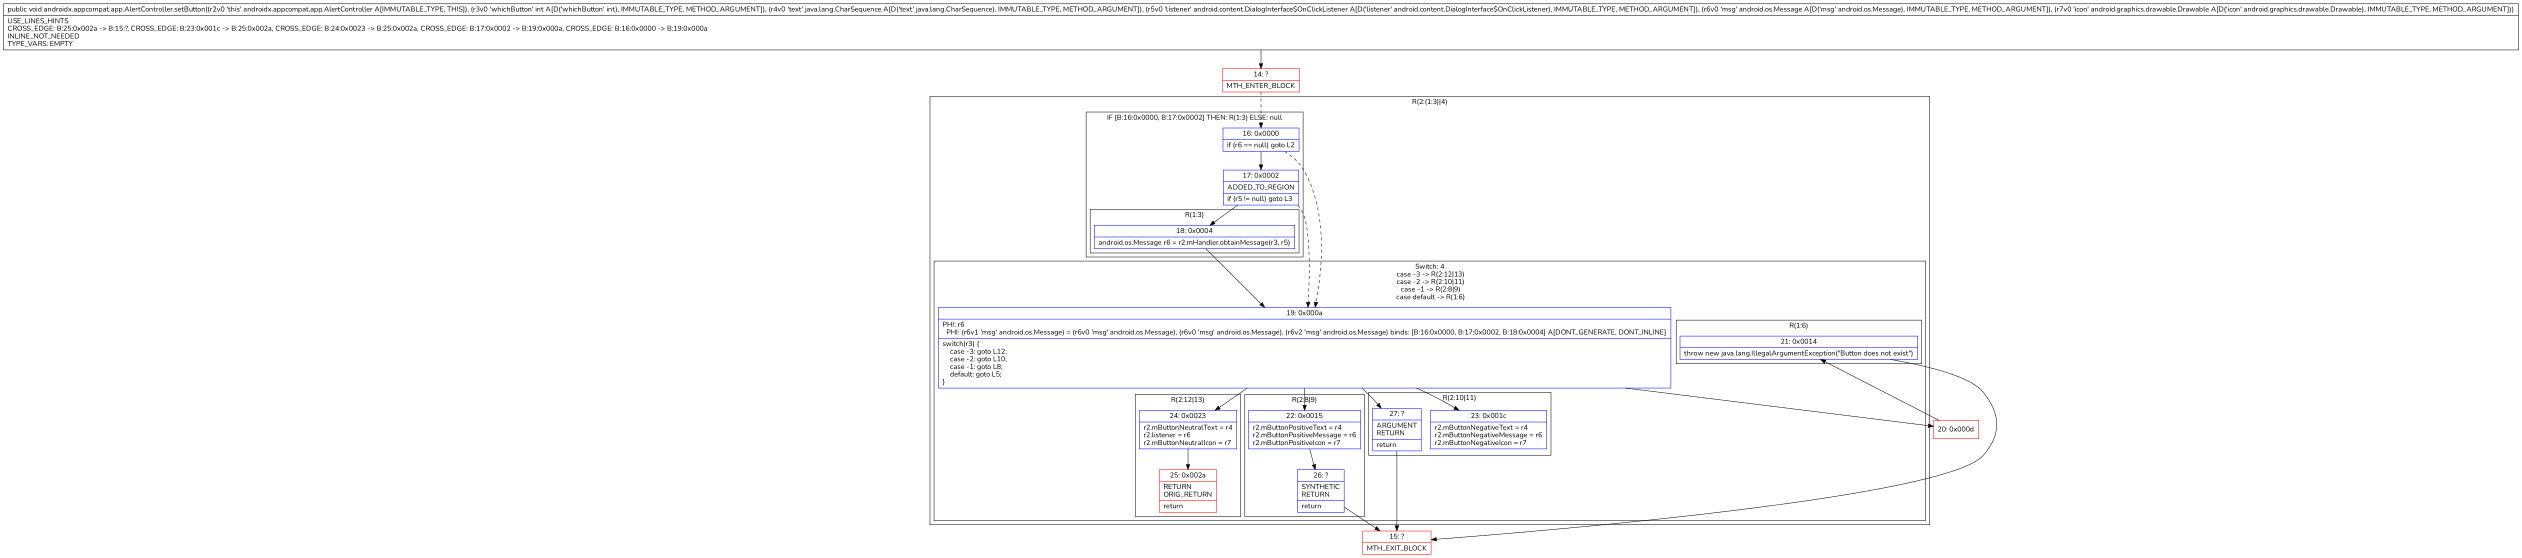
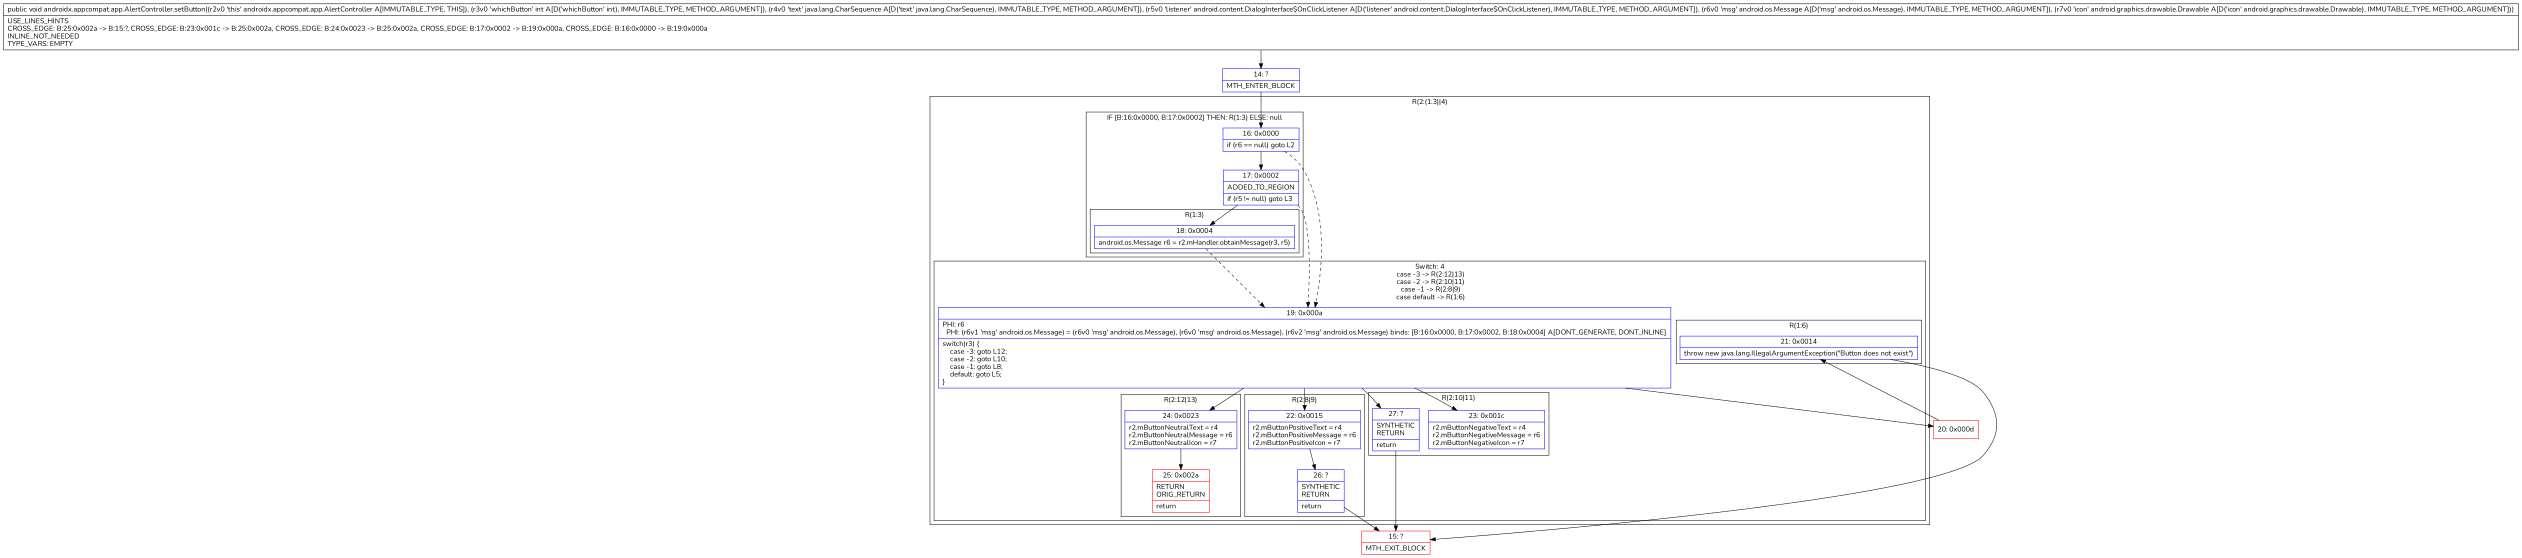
node "14: ?": color red -> blue
edge "14: ?" -> "16: 0x0000": style dashed -> solid
edge "18: 0x0004" -> "19: 0x000a": style solid -> dashed
node "27: ?": text "ARGUMENT" -> "SYNTHETIC"
node "24: 0x0023": text "r2.listener = r6" -> "r2.mButtonNeutralMessage = r6"
